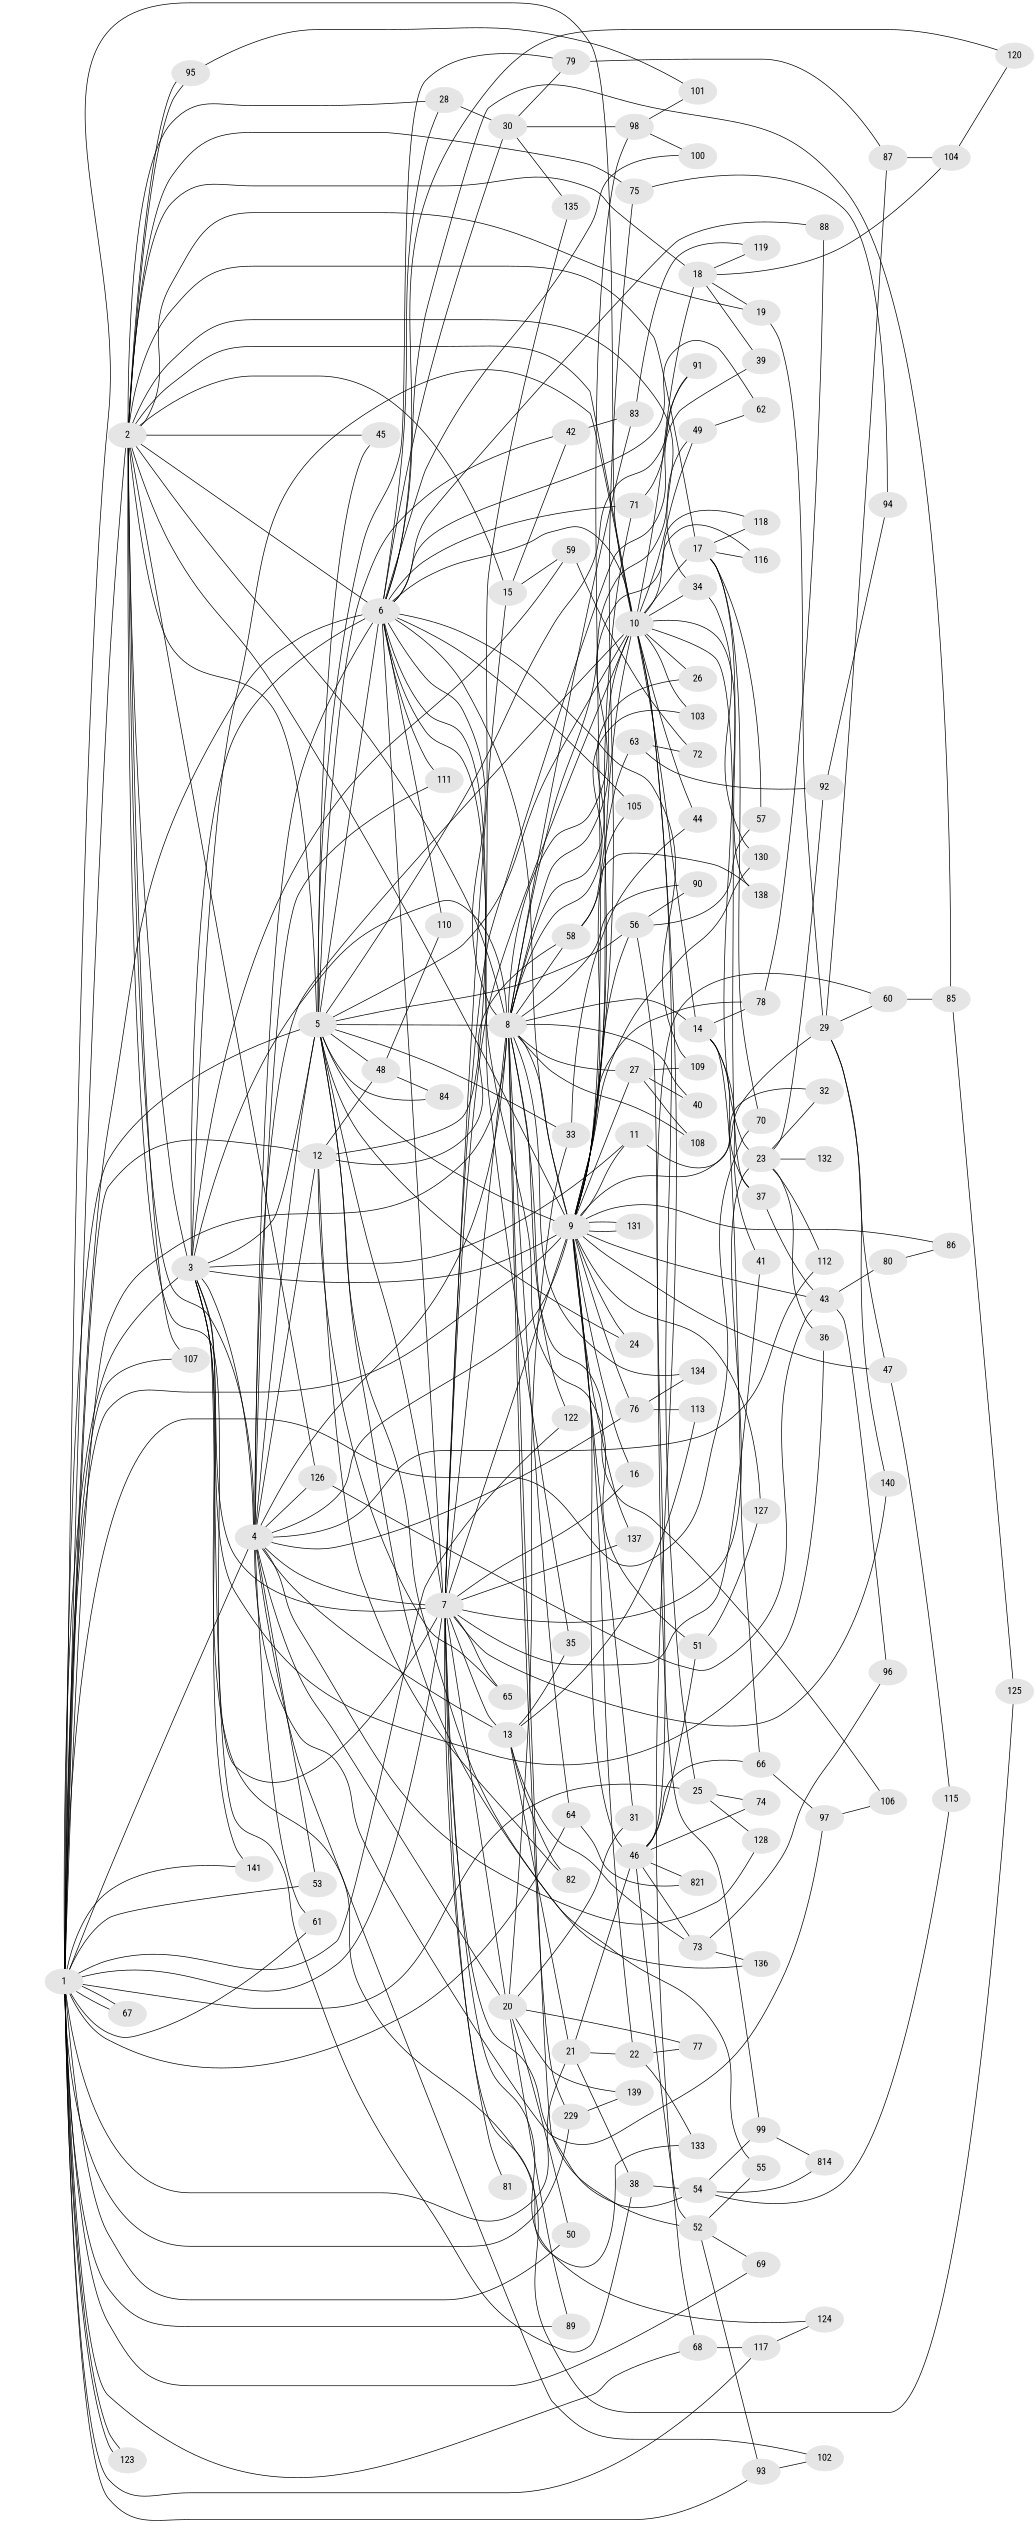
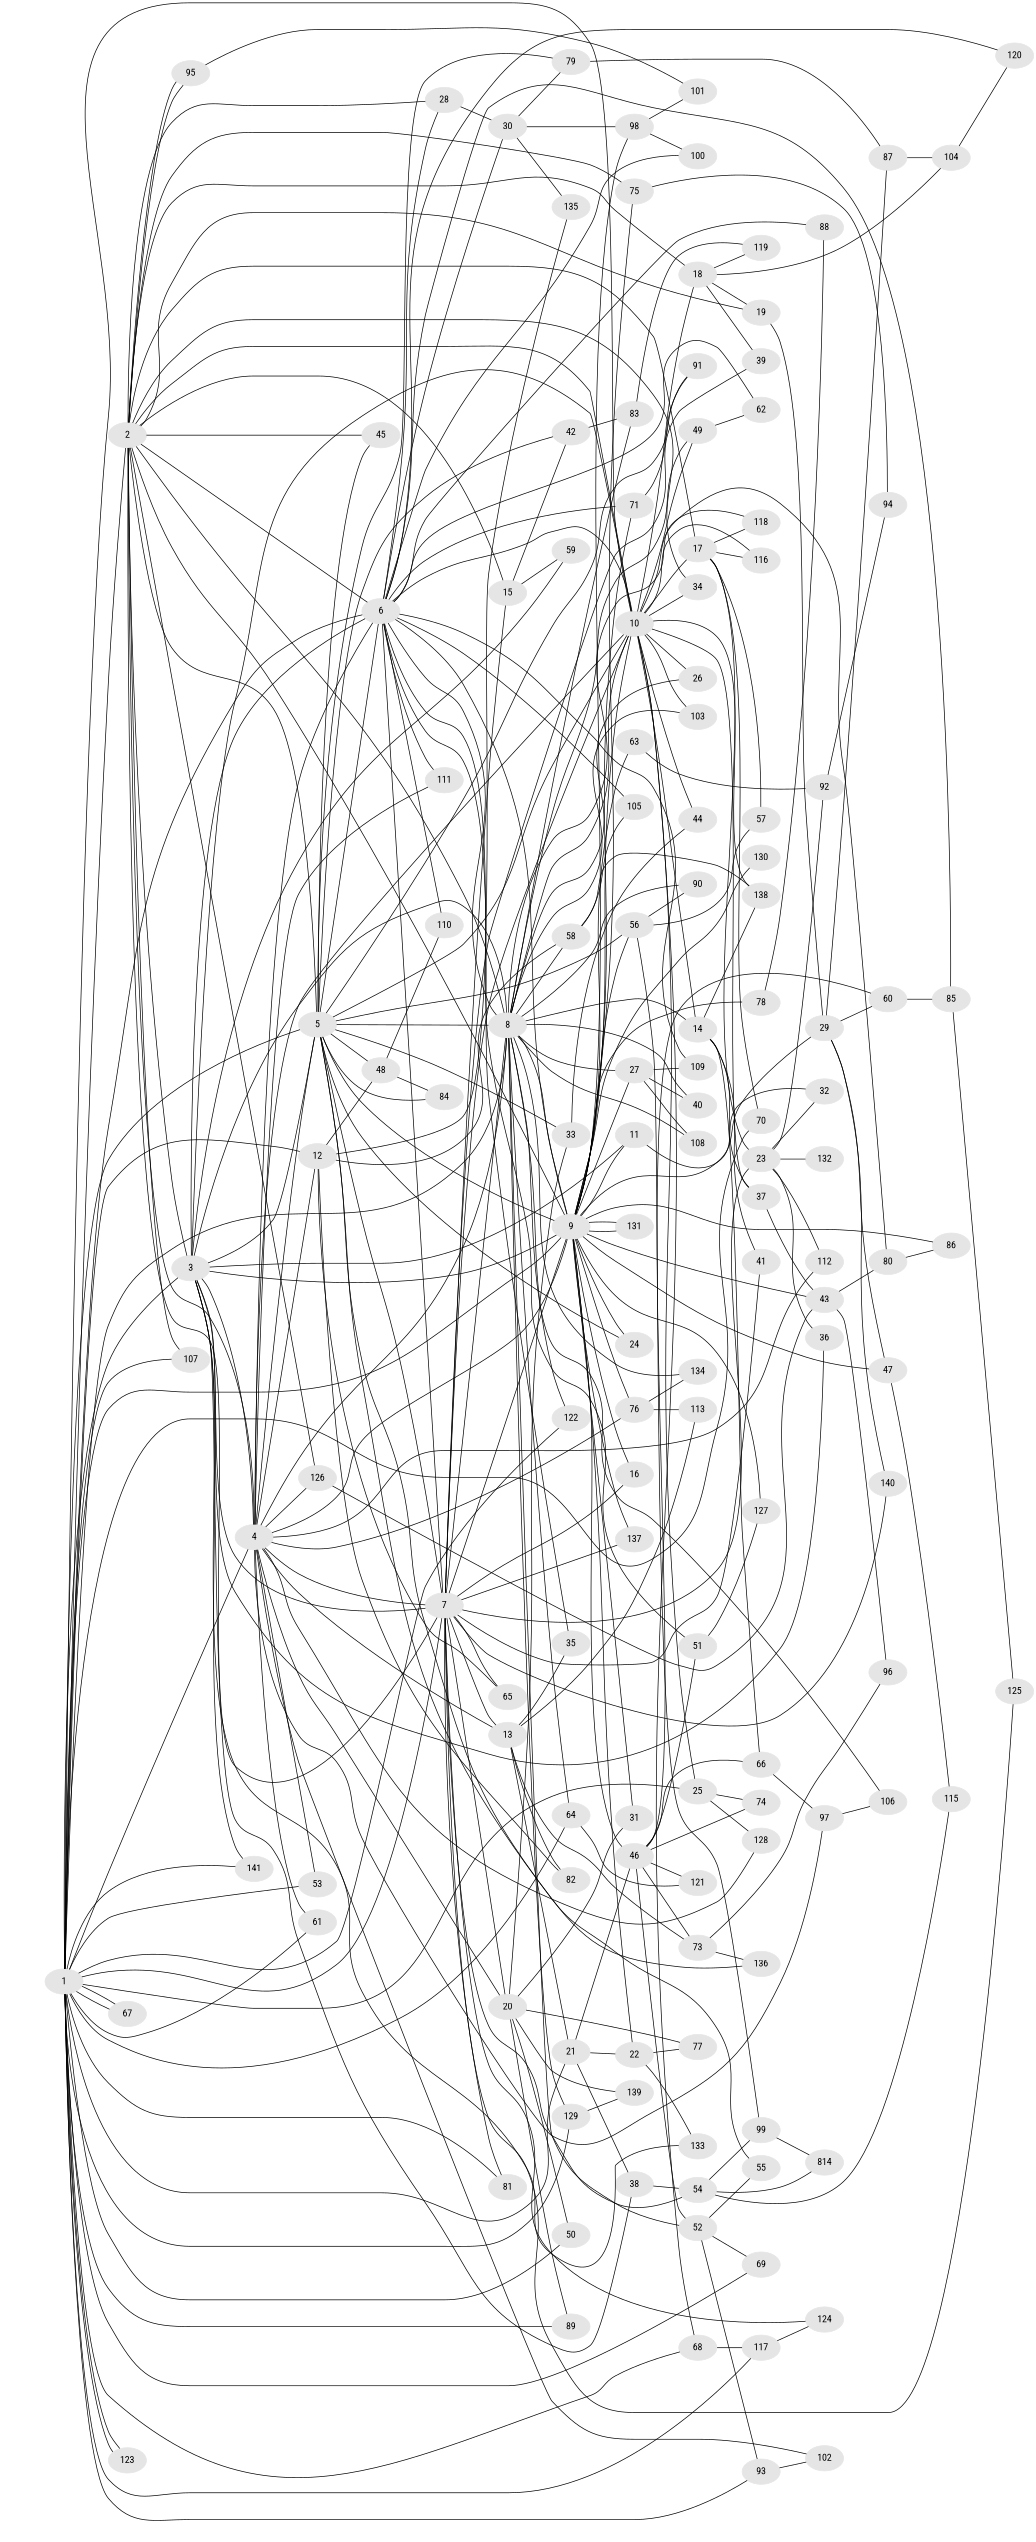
edge "34" -- "130": removed
node "72": removed
edge "10" -- "80": added
edge "78" -- "14": now "138" -- "14"
node "821": label "821" -> "121"
edge "1" -- "81": added
node "229": label "229" -> "129"
